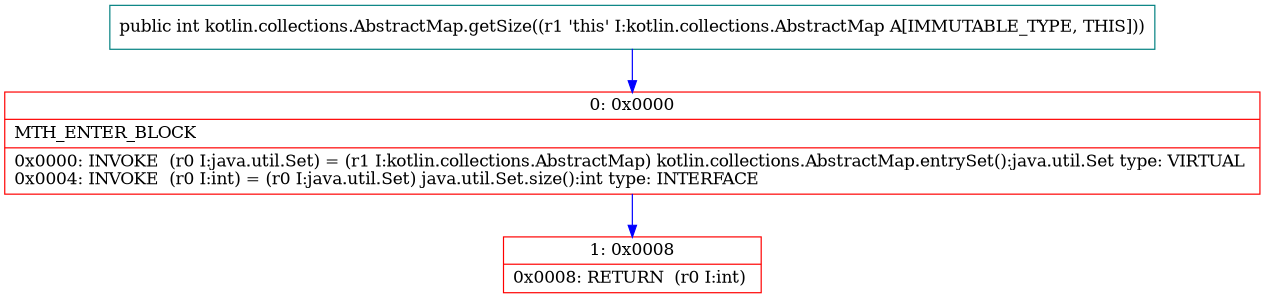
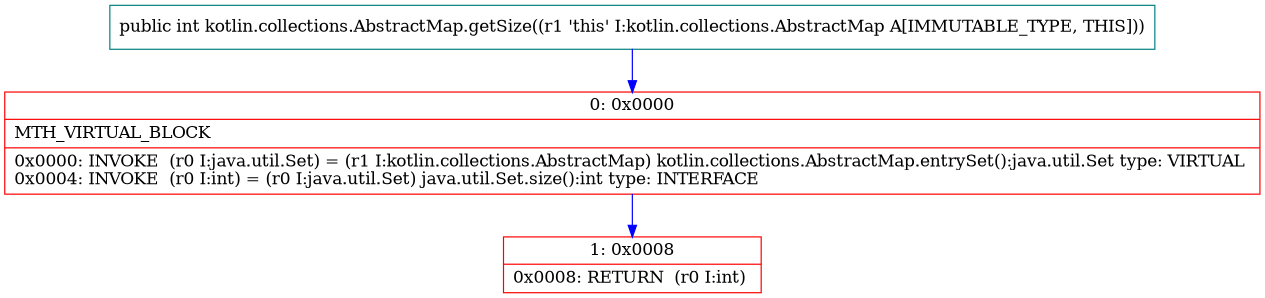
node "0: 0x0000": text "MTH_ENTER_BLOCK" -> "MTH_VIRTUAL_BLOCK"
